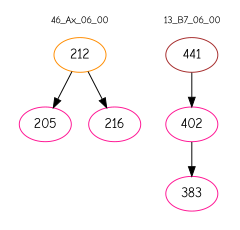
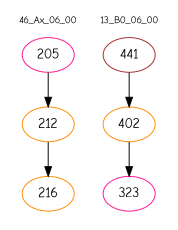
cluster "13_B7_06_00": label "13_B7_06_00" -> "13_B0_06_00"
edge "212" -> "205": reversed
node "216": color deeppink -> darkorange
node "402": color deeppink -> darkorange
node "383": label "383" -> "323"
